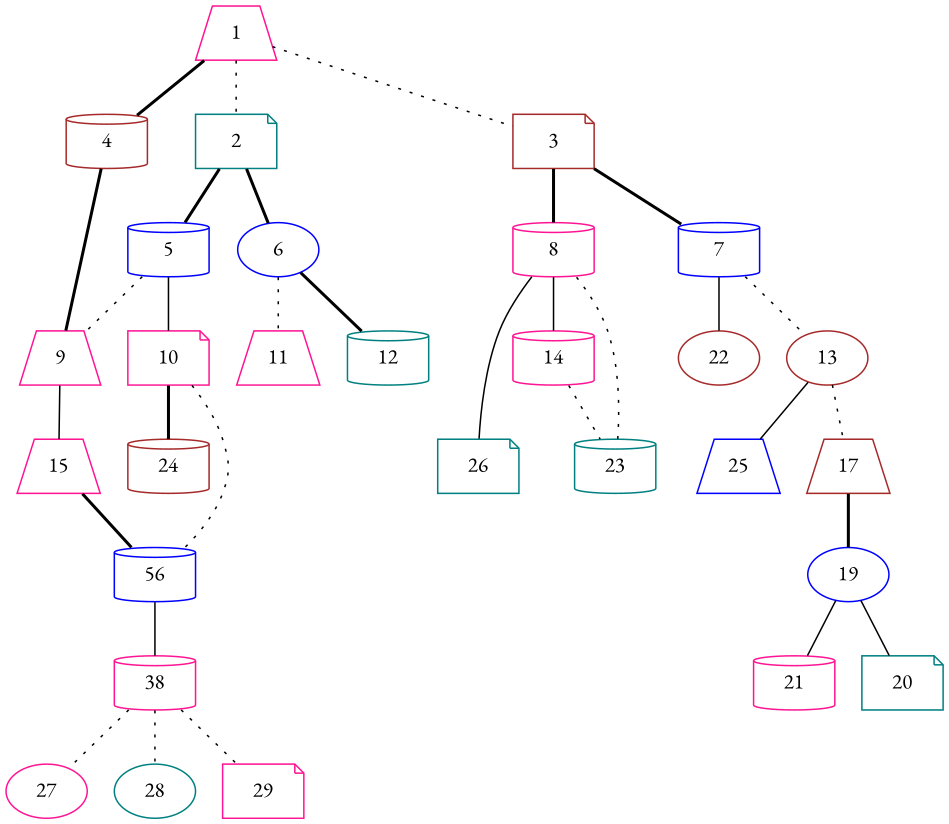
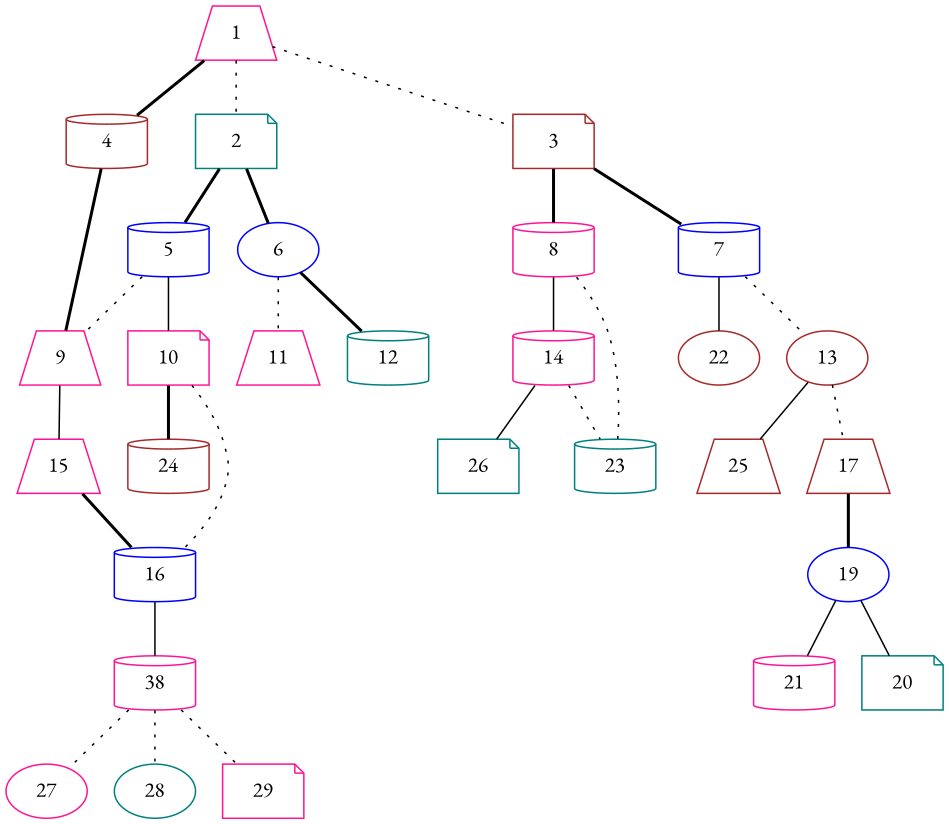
edge "8" -- "26": now "14" -- "26"
node "25": color blue -> brown
node "56": label "56" -> "16"
